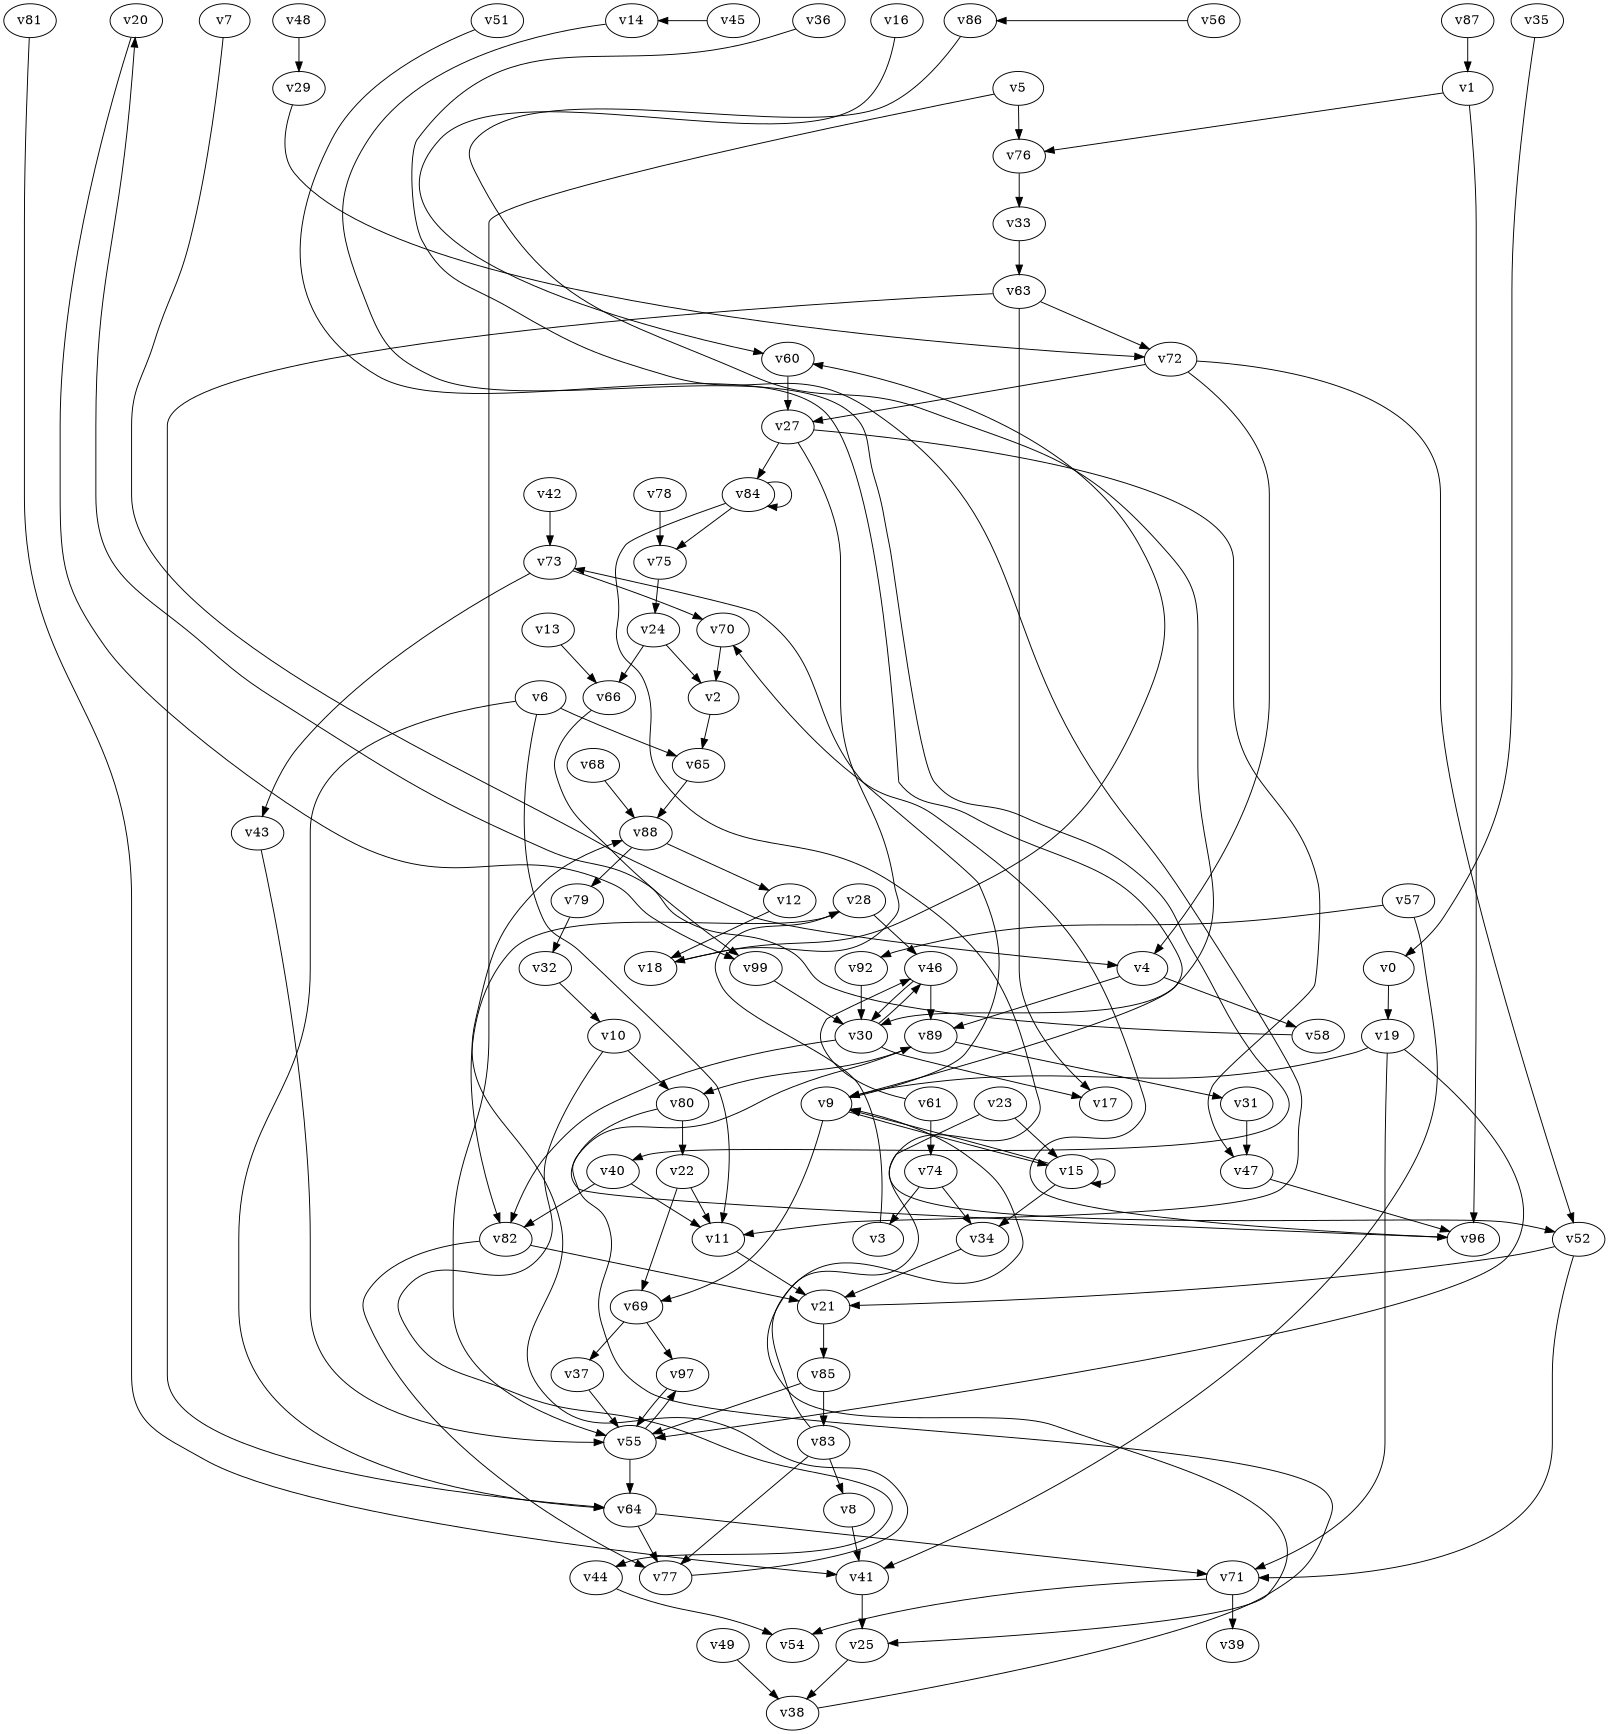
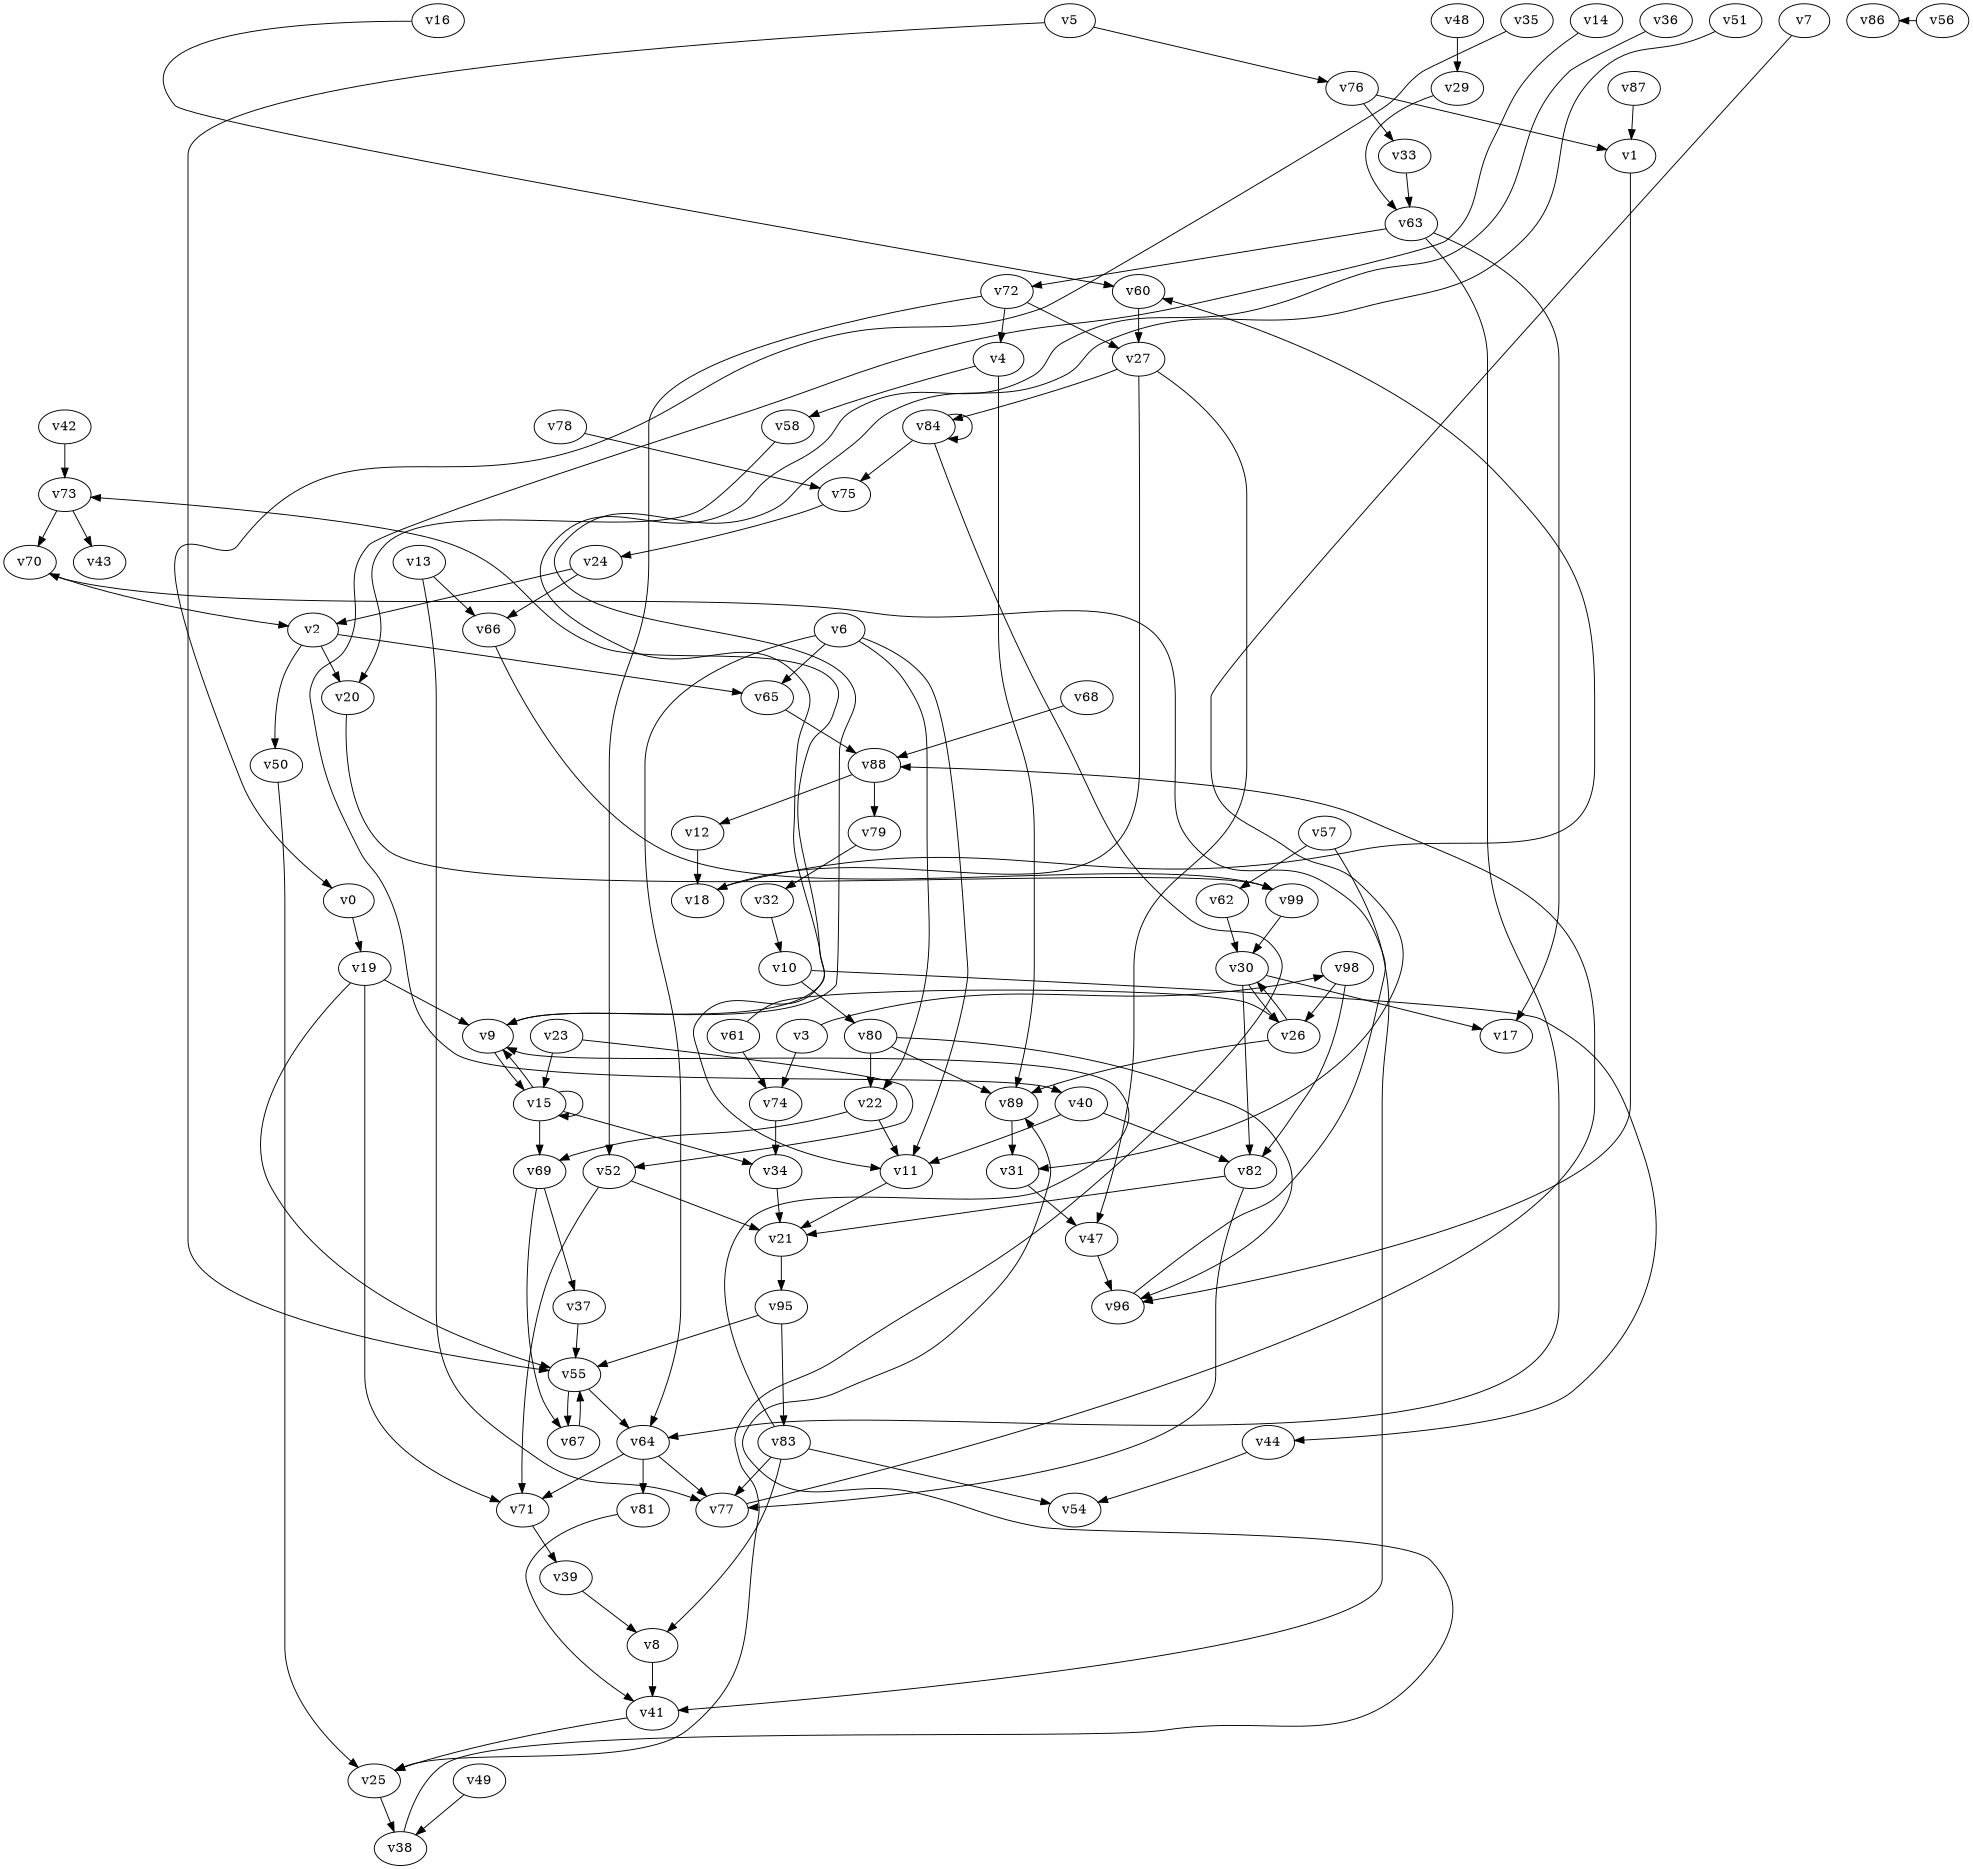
node "v45": removed
edge "v1" -> "v76": reversed
edge "v29" -> "v72": now "v29" -> "v63"
edge "v86" -> "v30": removed
edge "v2" -> "v20": added
edge "v7" -> "v4": now "v7" -> "v31"
node "v50": added
edge "v6" -> "v22": added
node "v28": label "v28" -> "v98"
node "v92": label "v92" -> "v62"
node "v46": label "v46" -> "v26"
edge "v89" -> "v80": reversed
edge "v13" -> "v77": added
edge "v74" -> "v3": reversed
edge "v9" -> "v69": now "v15" -> "v69"
edge "v43" -> "v55": removed
node "v97": label "v97" -> "v67"
node "v85": label "v85" -> "v95"
edge "v64" -> "v81": added
edge "v71" -> "v54": now "v83" -> "v54"
edge "v39" -> "v8": added
